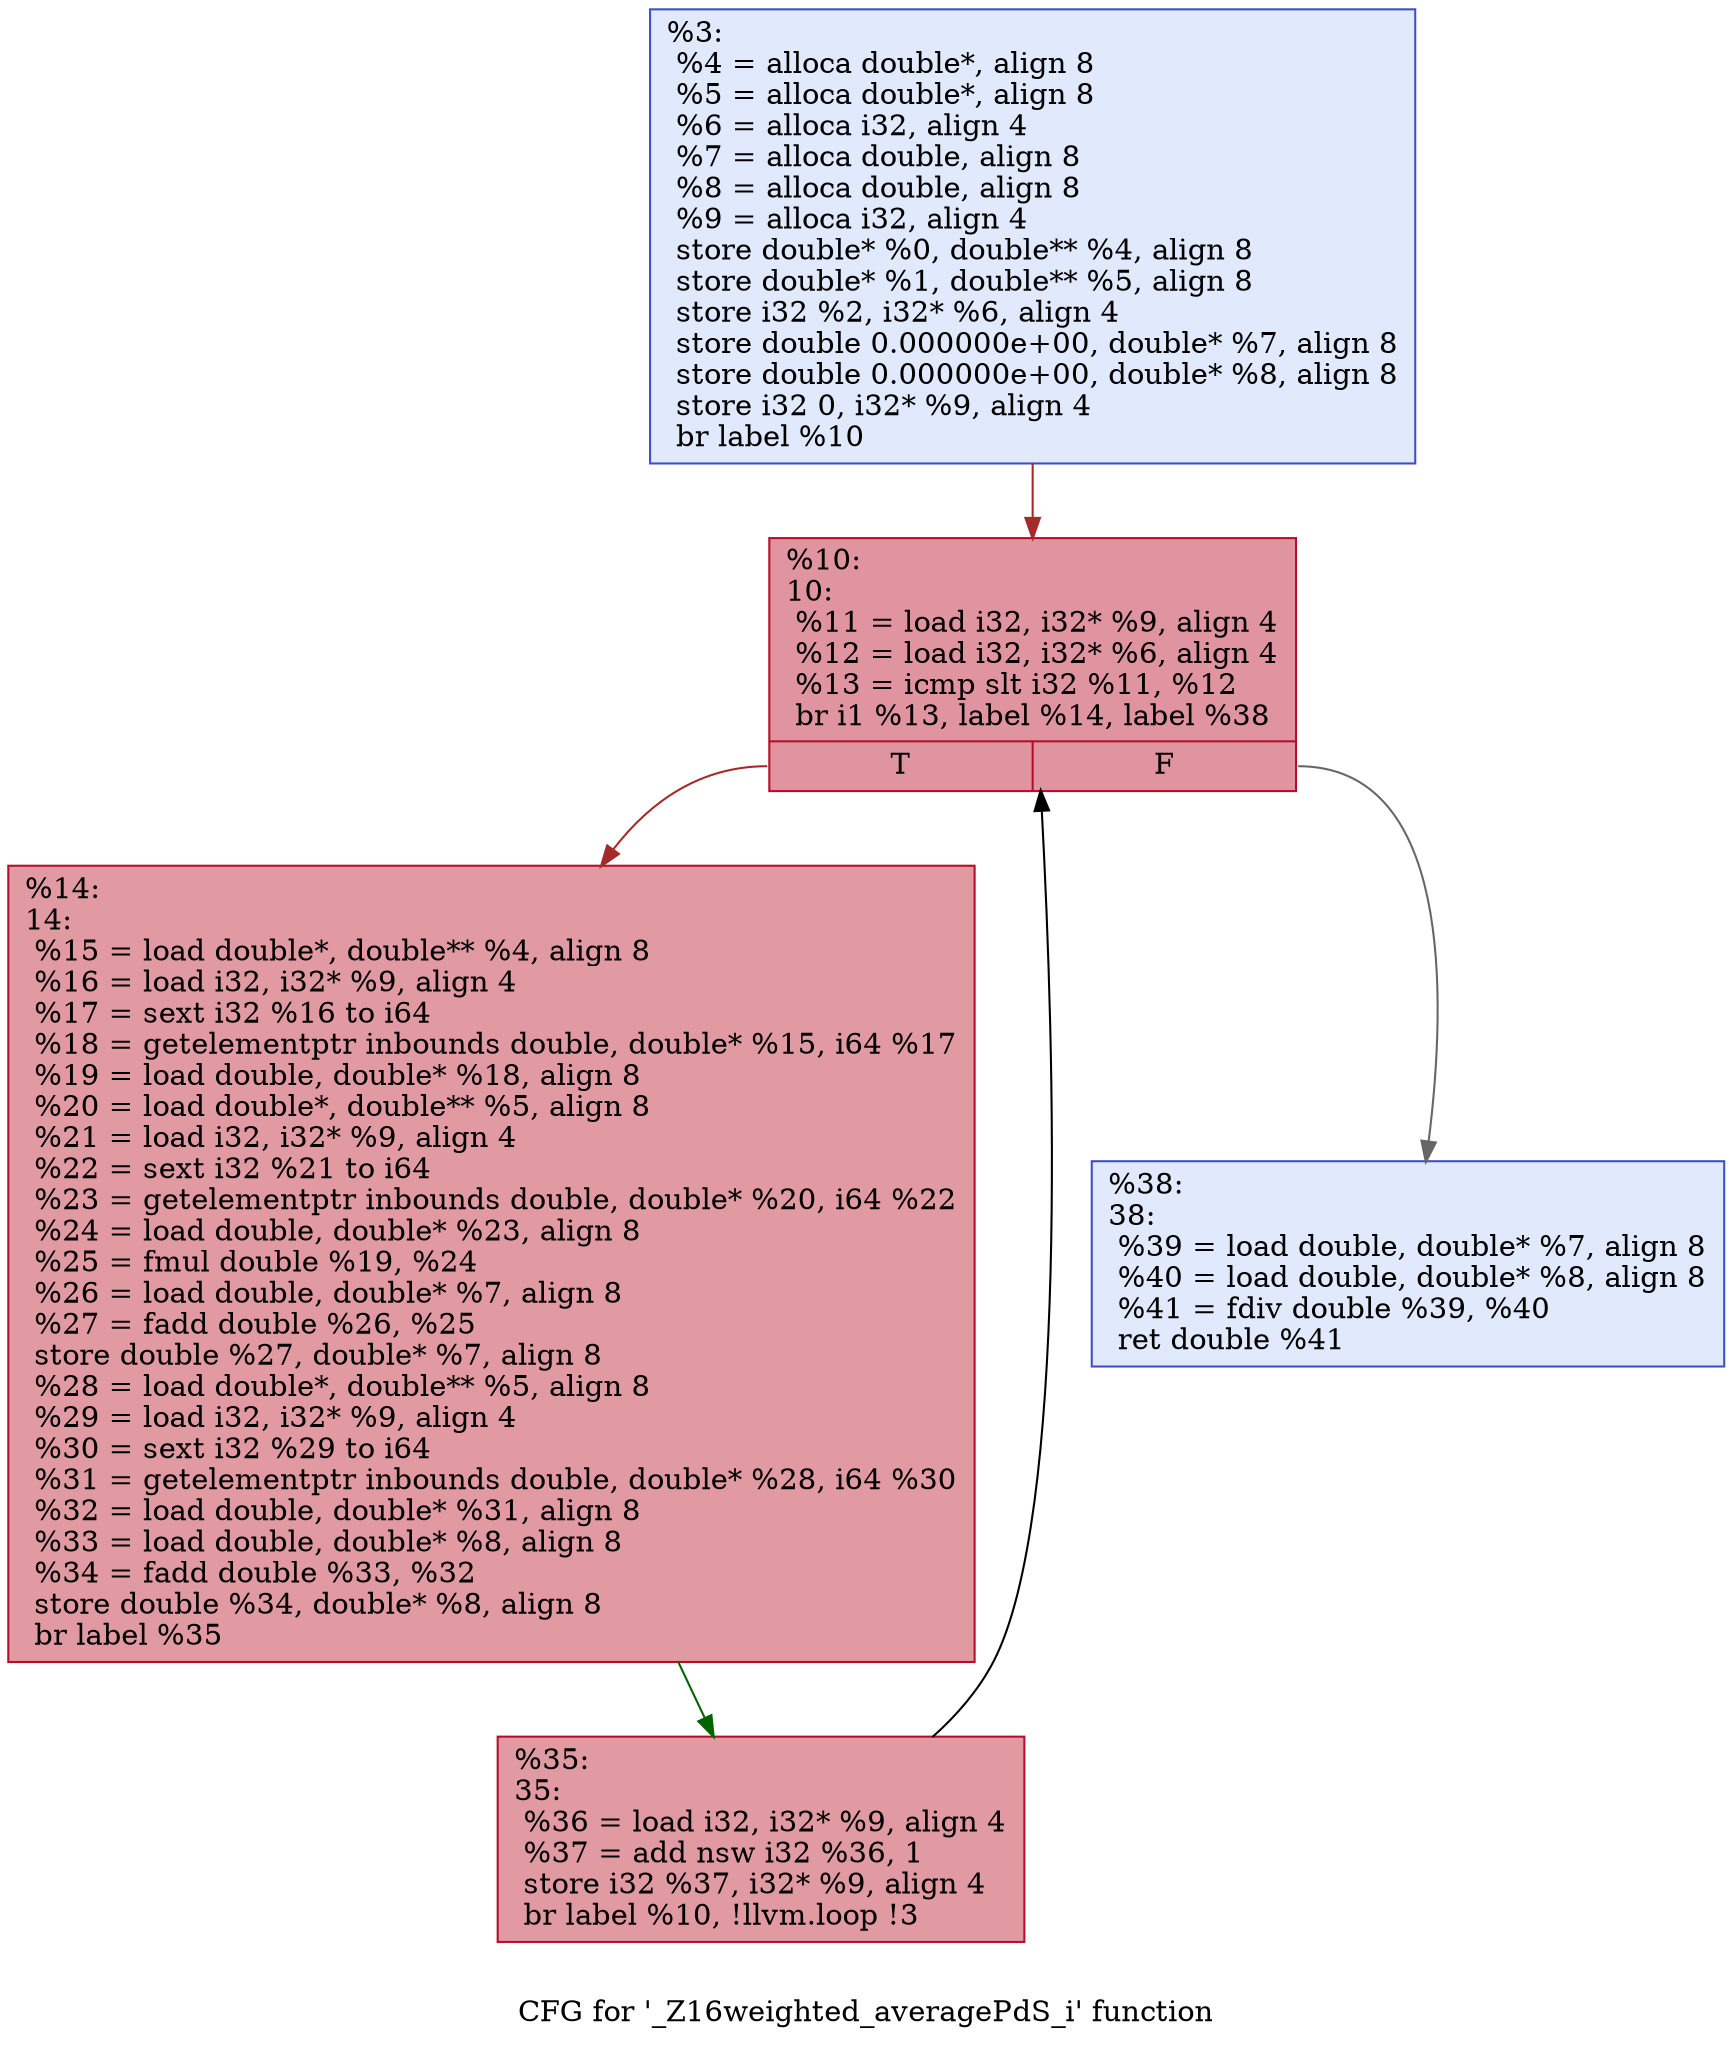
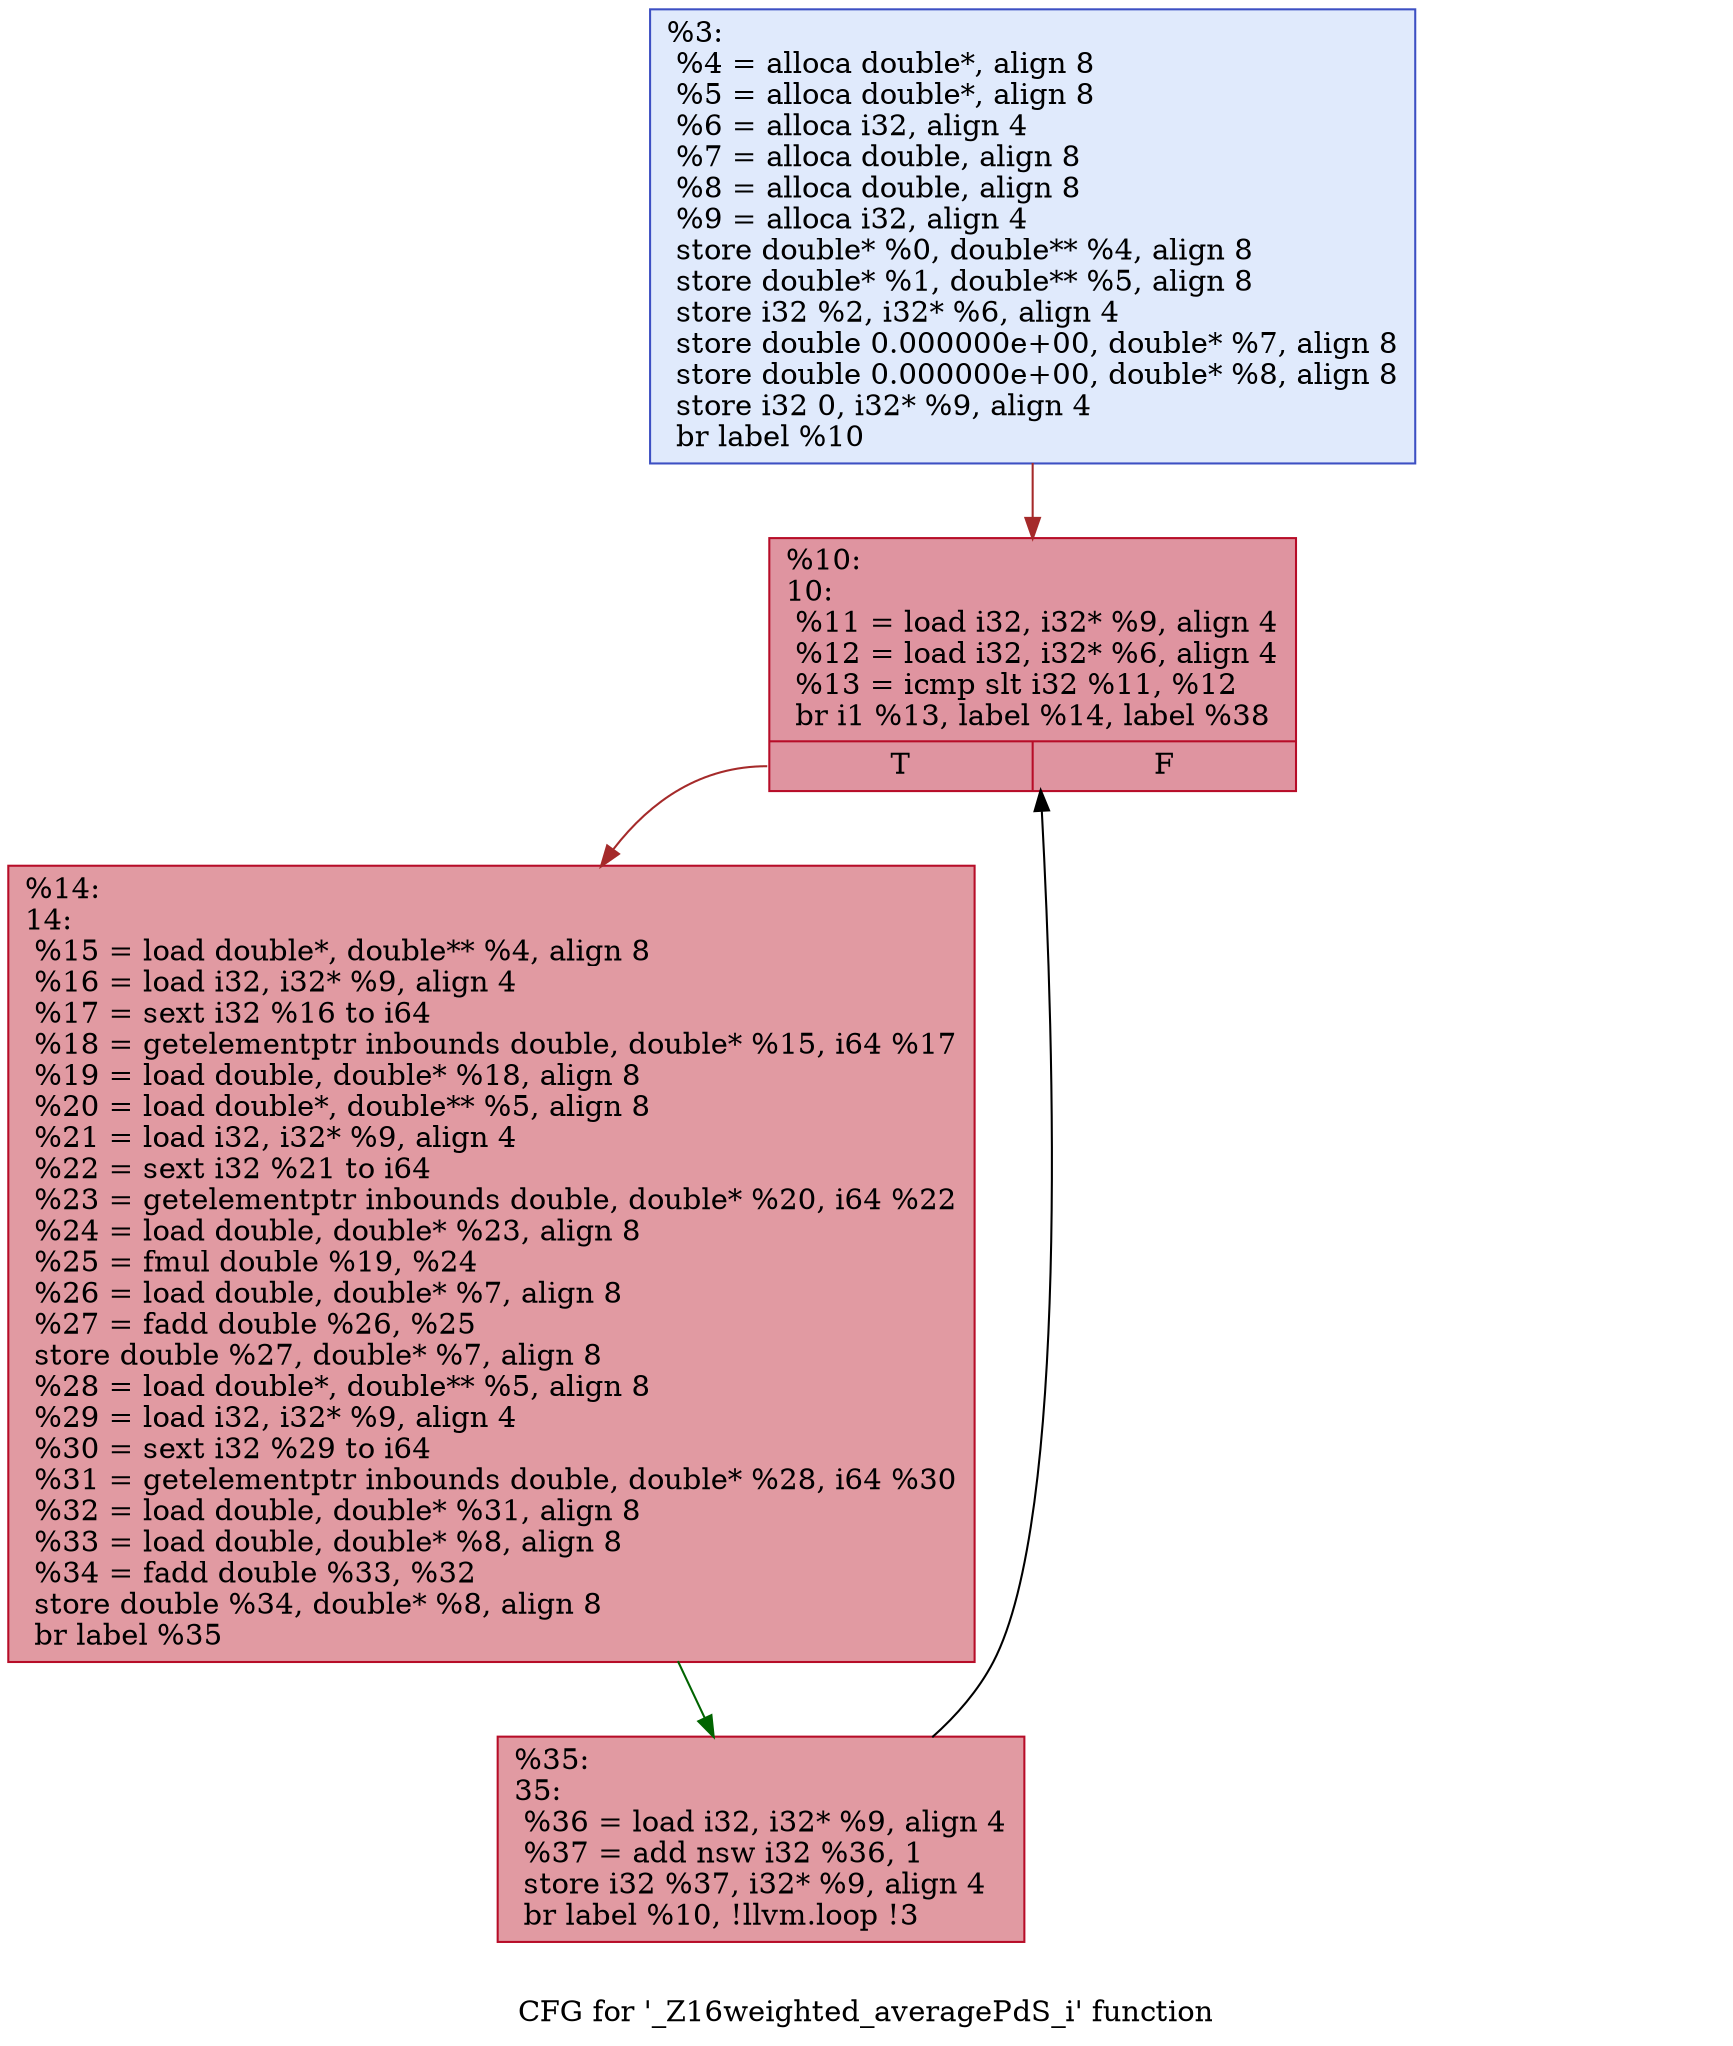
node "%38:": removed
